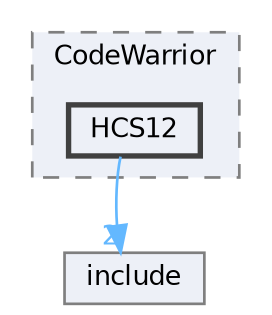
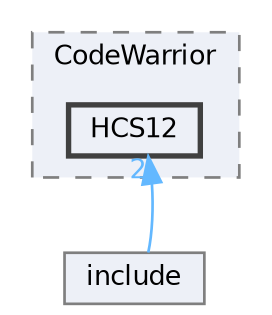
edge "HCS12" -> "include": reversed
